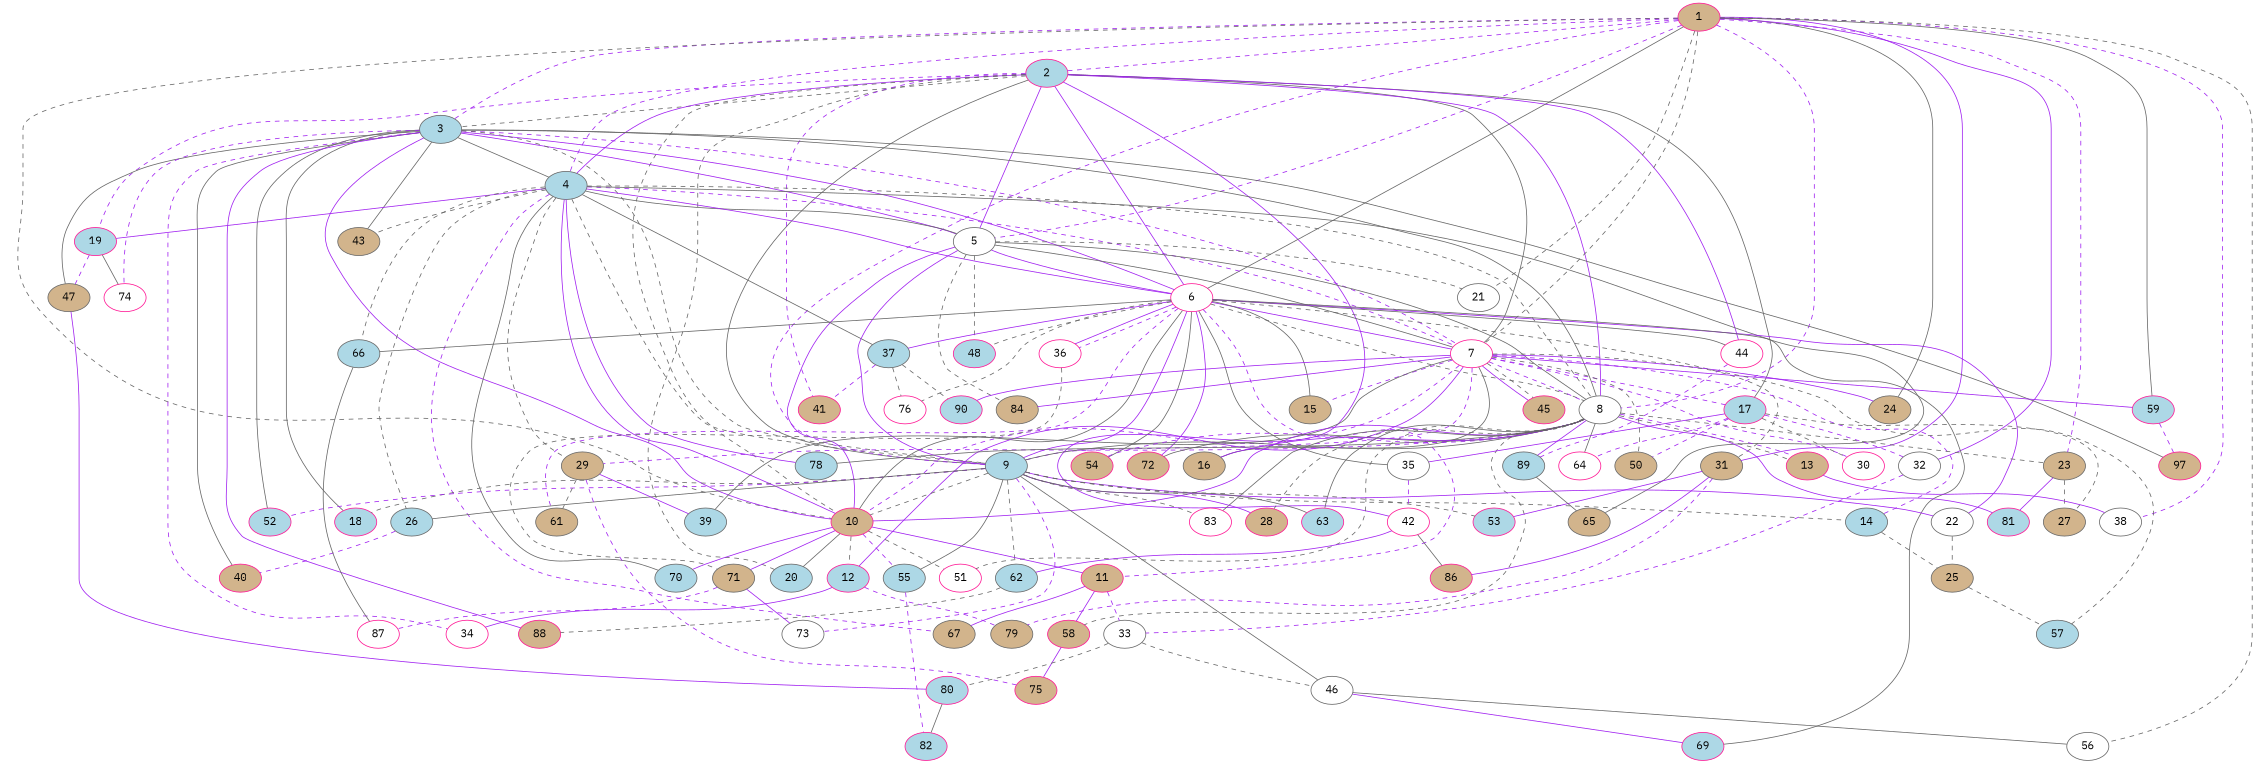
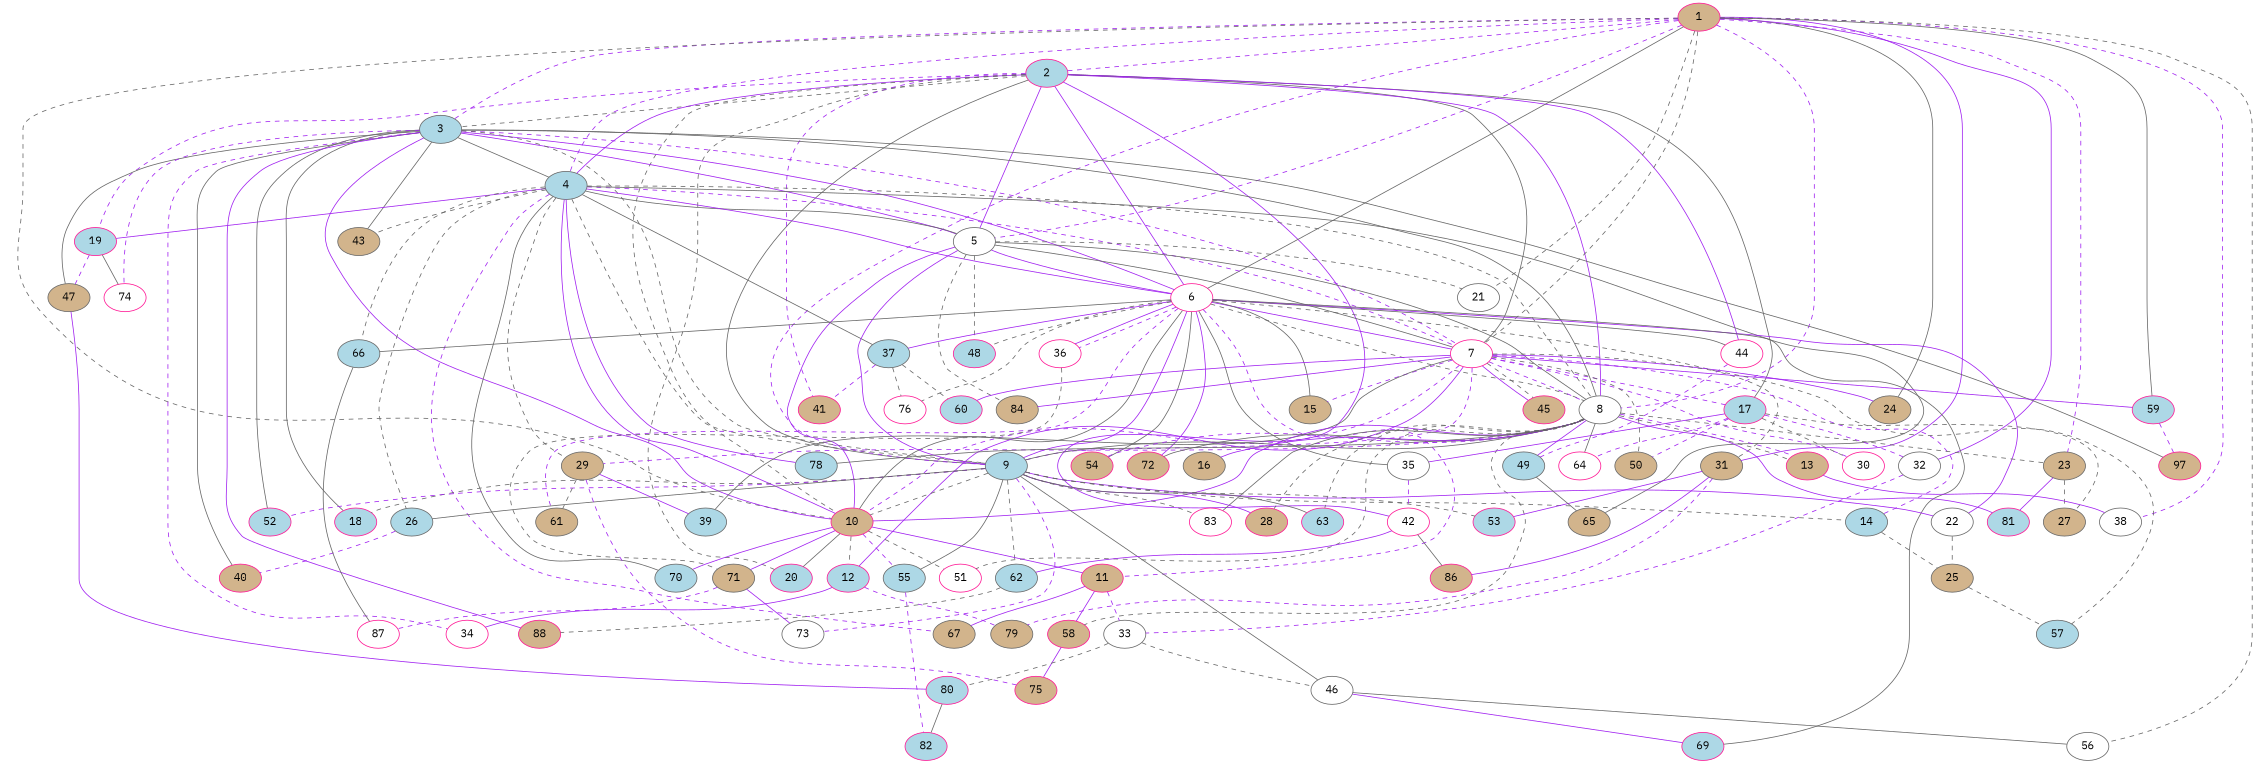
node "90": label "90" -> "60"
edge "8" -- "63": style solid -> dashed
edge "7" -- "16": removed
node "89": label "89" -> "49"
node "20": color gray40 -> deeppink
